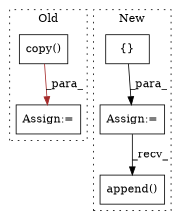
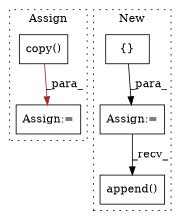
cluster "Old": label "Old" -> "Assign"
